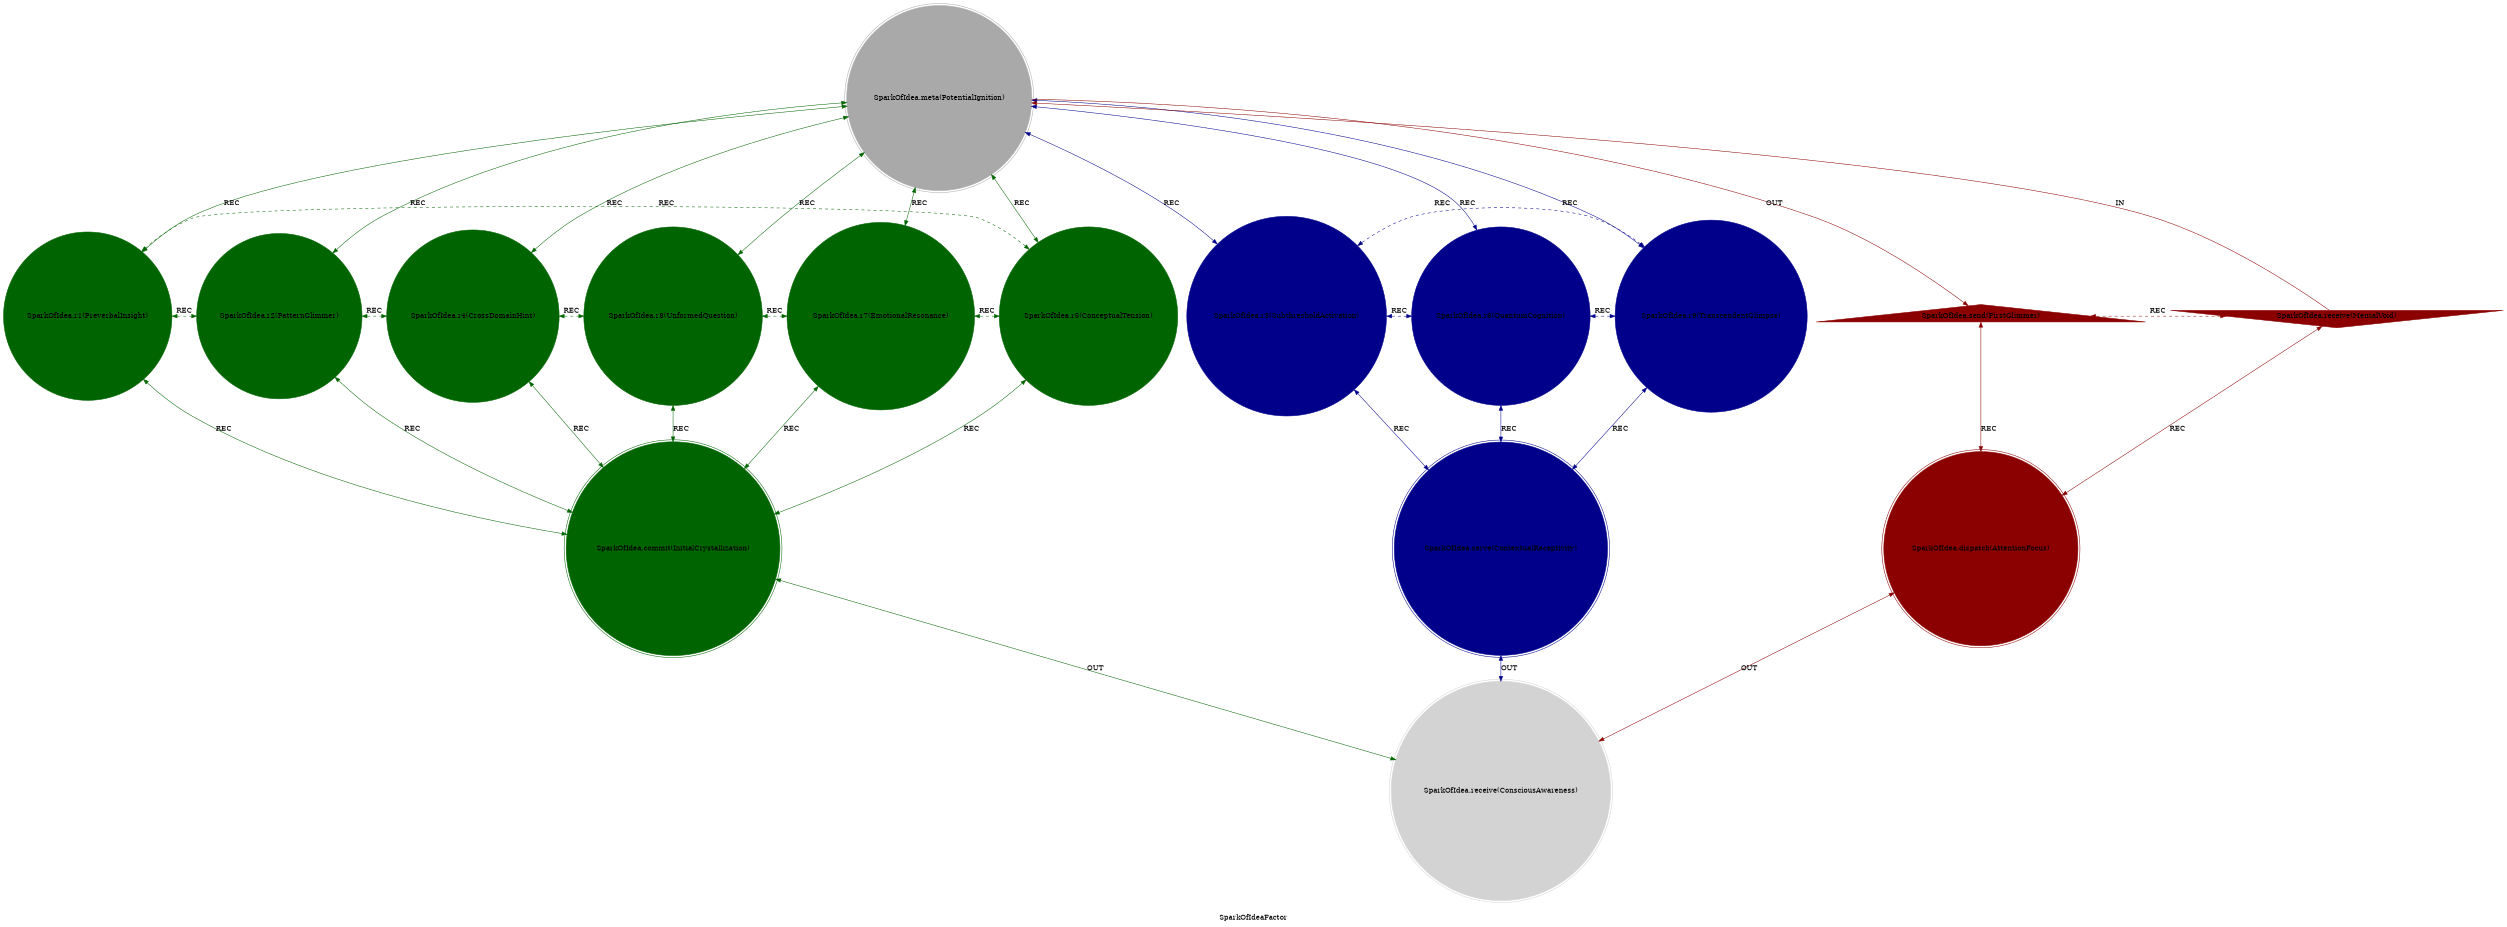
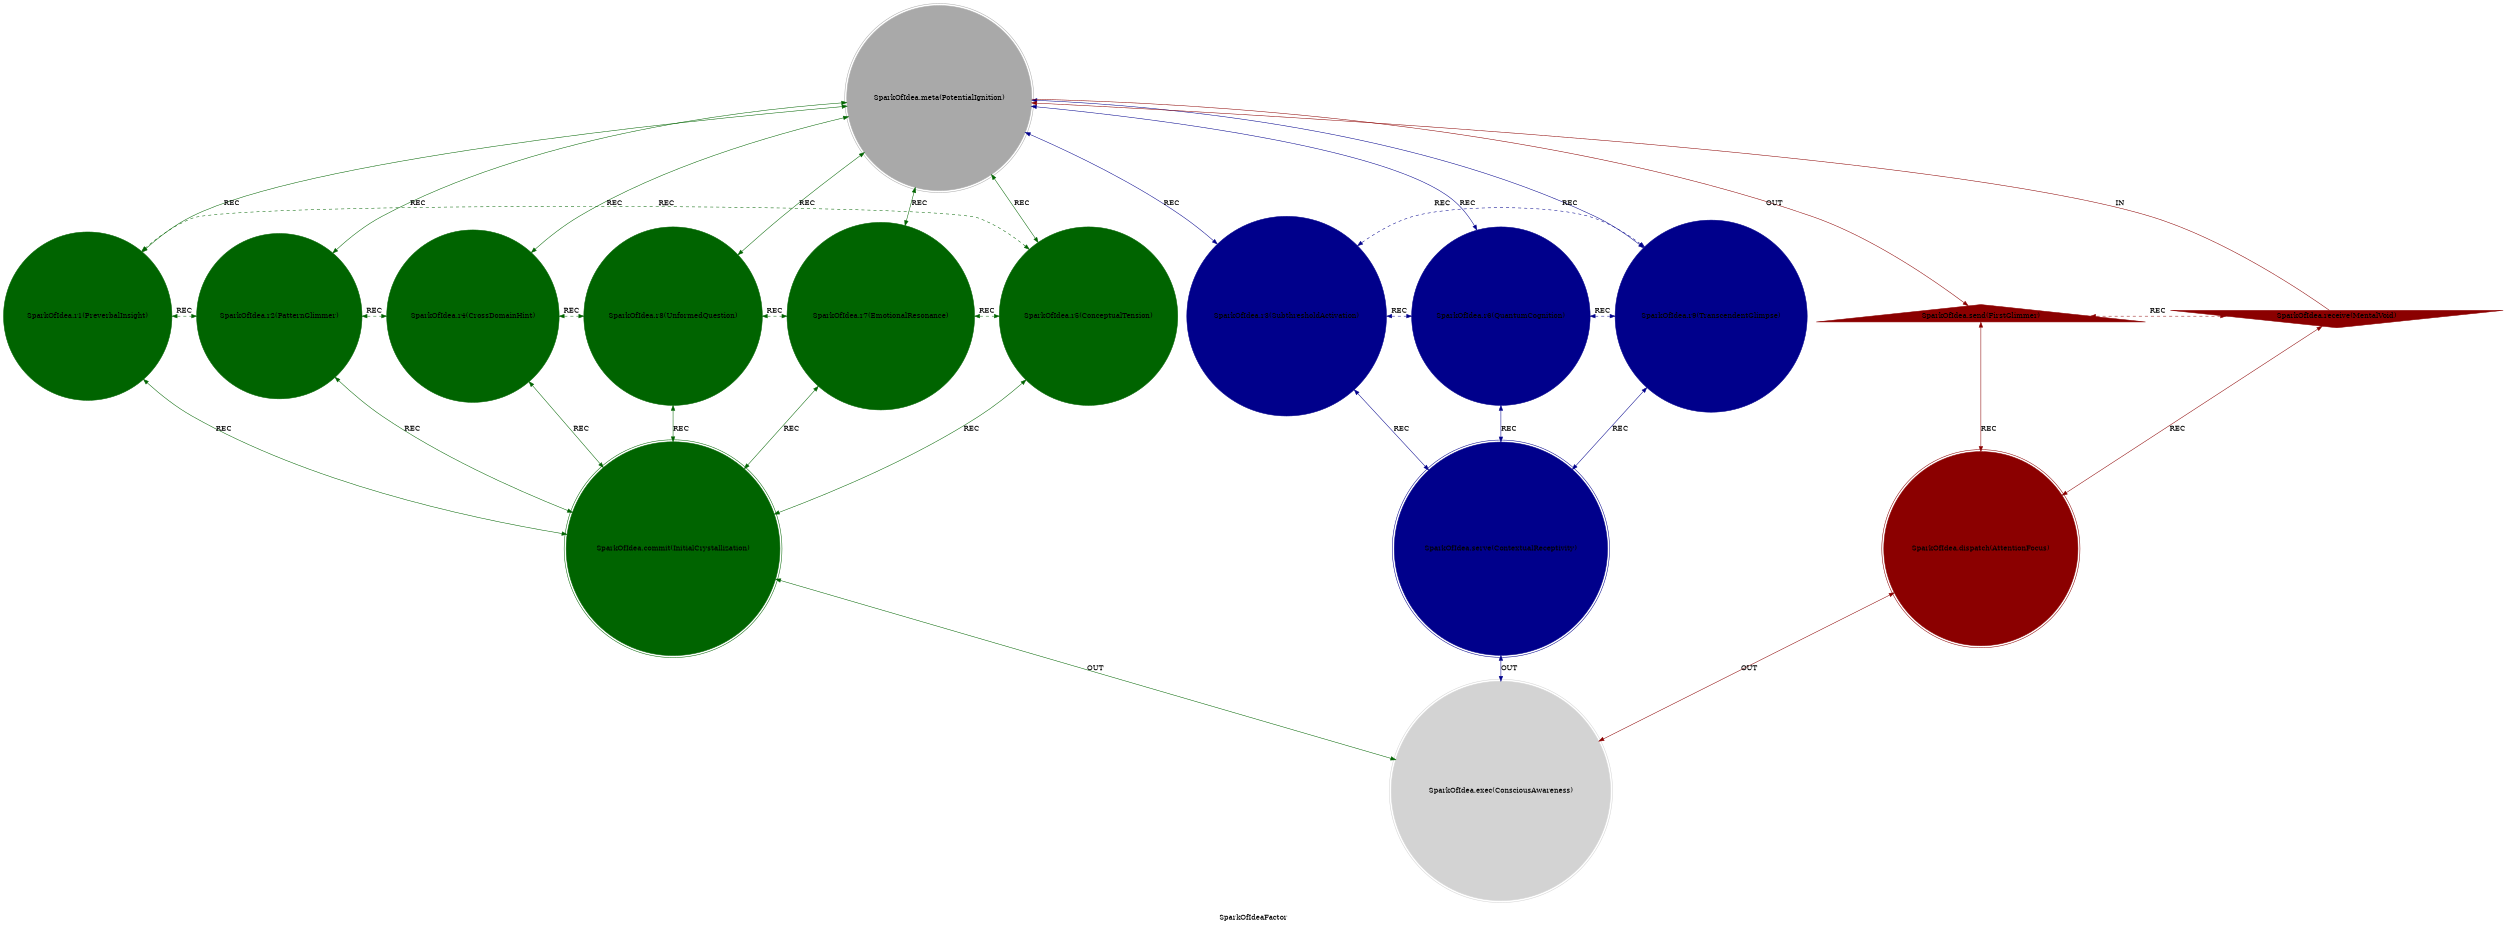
node "SparkOfIdea.receive(ConsciousAwareness)": label "SparkOfIdea.receive(ConsciousAwareness)" -> "SparkOfIdea.exec(ConsciousAwareness)"
